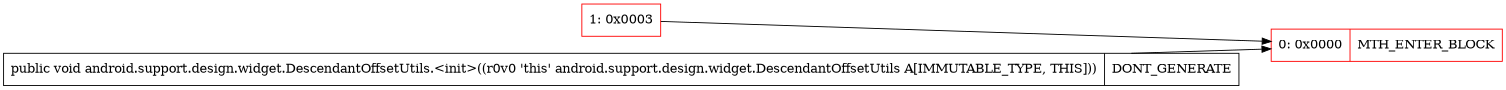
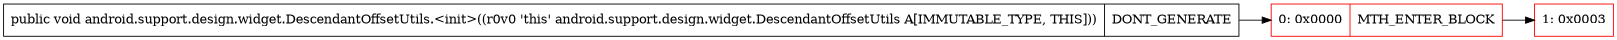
edge "1: 0x0003" -> "0: 0x0000": reversed
